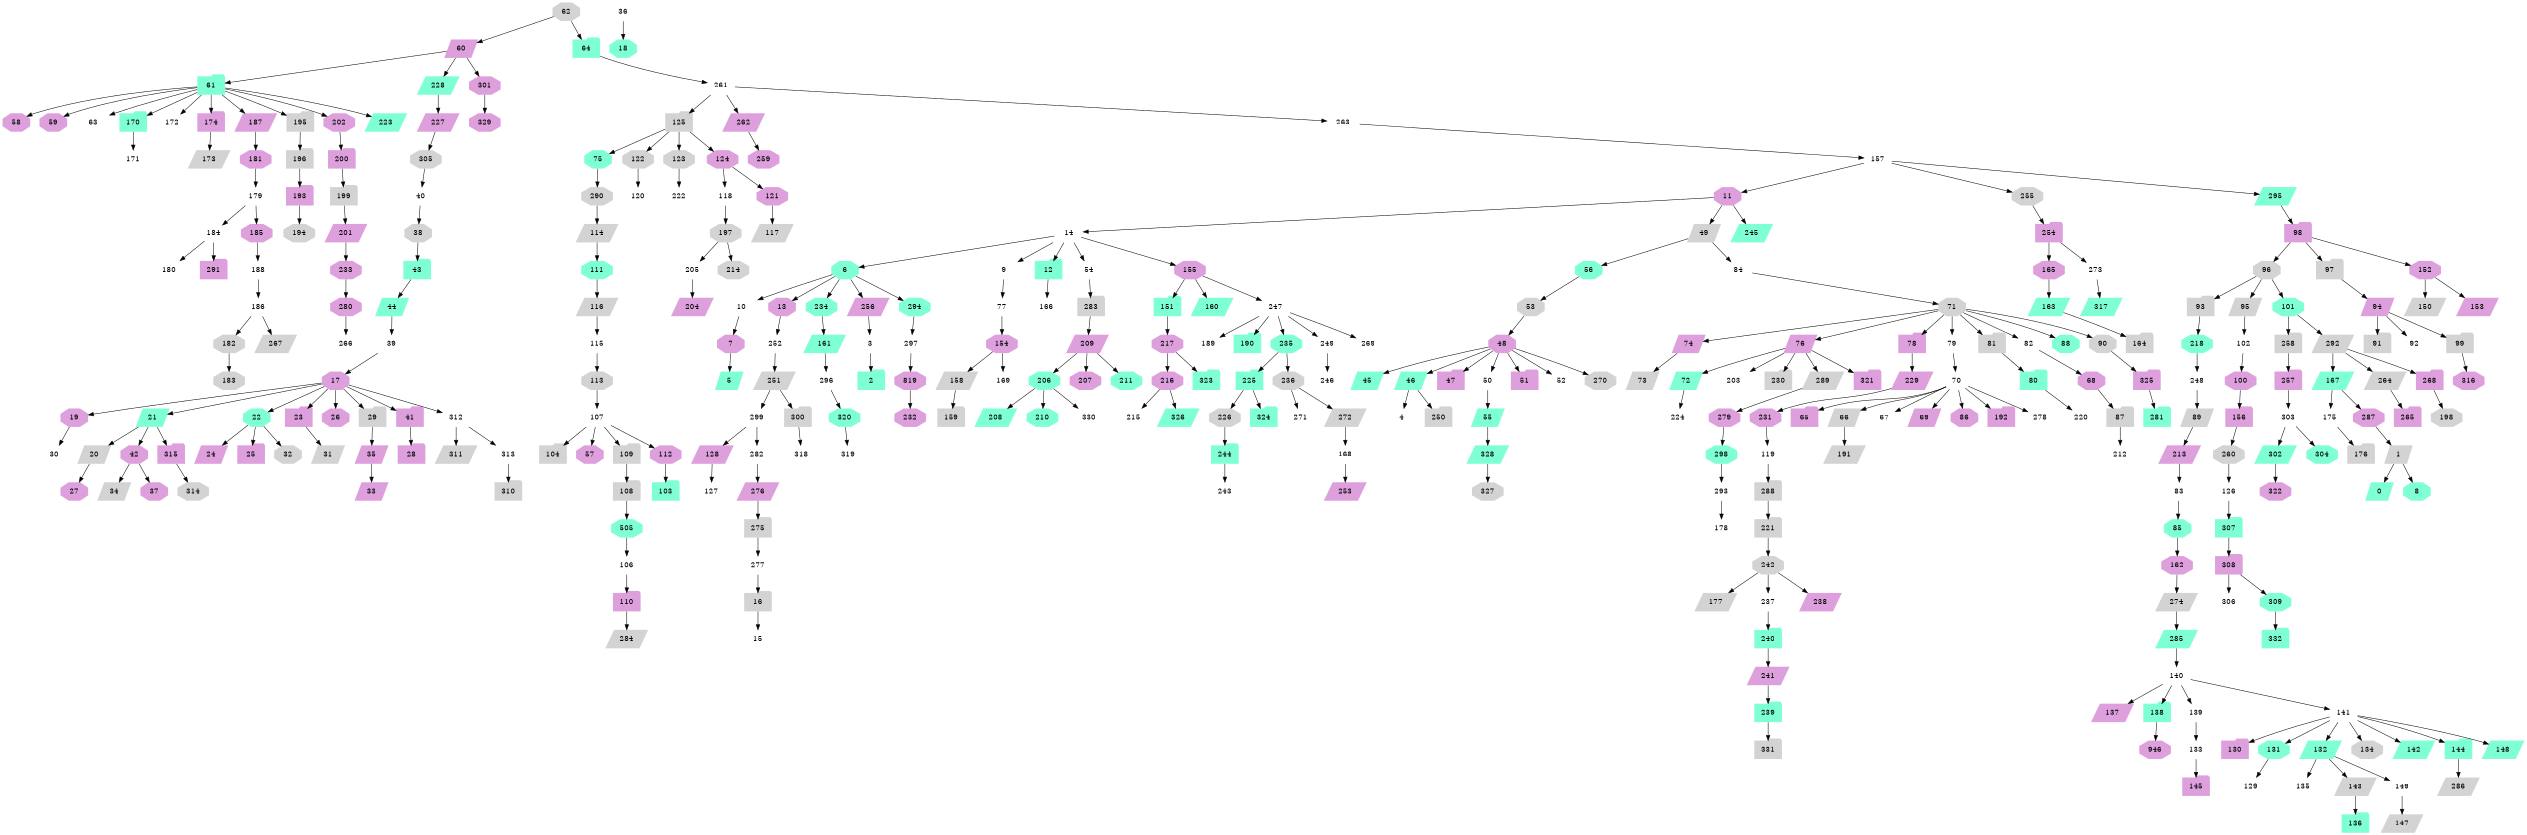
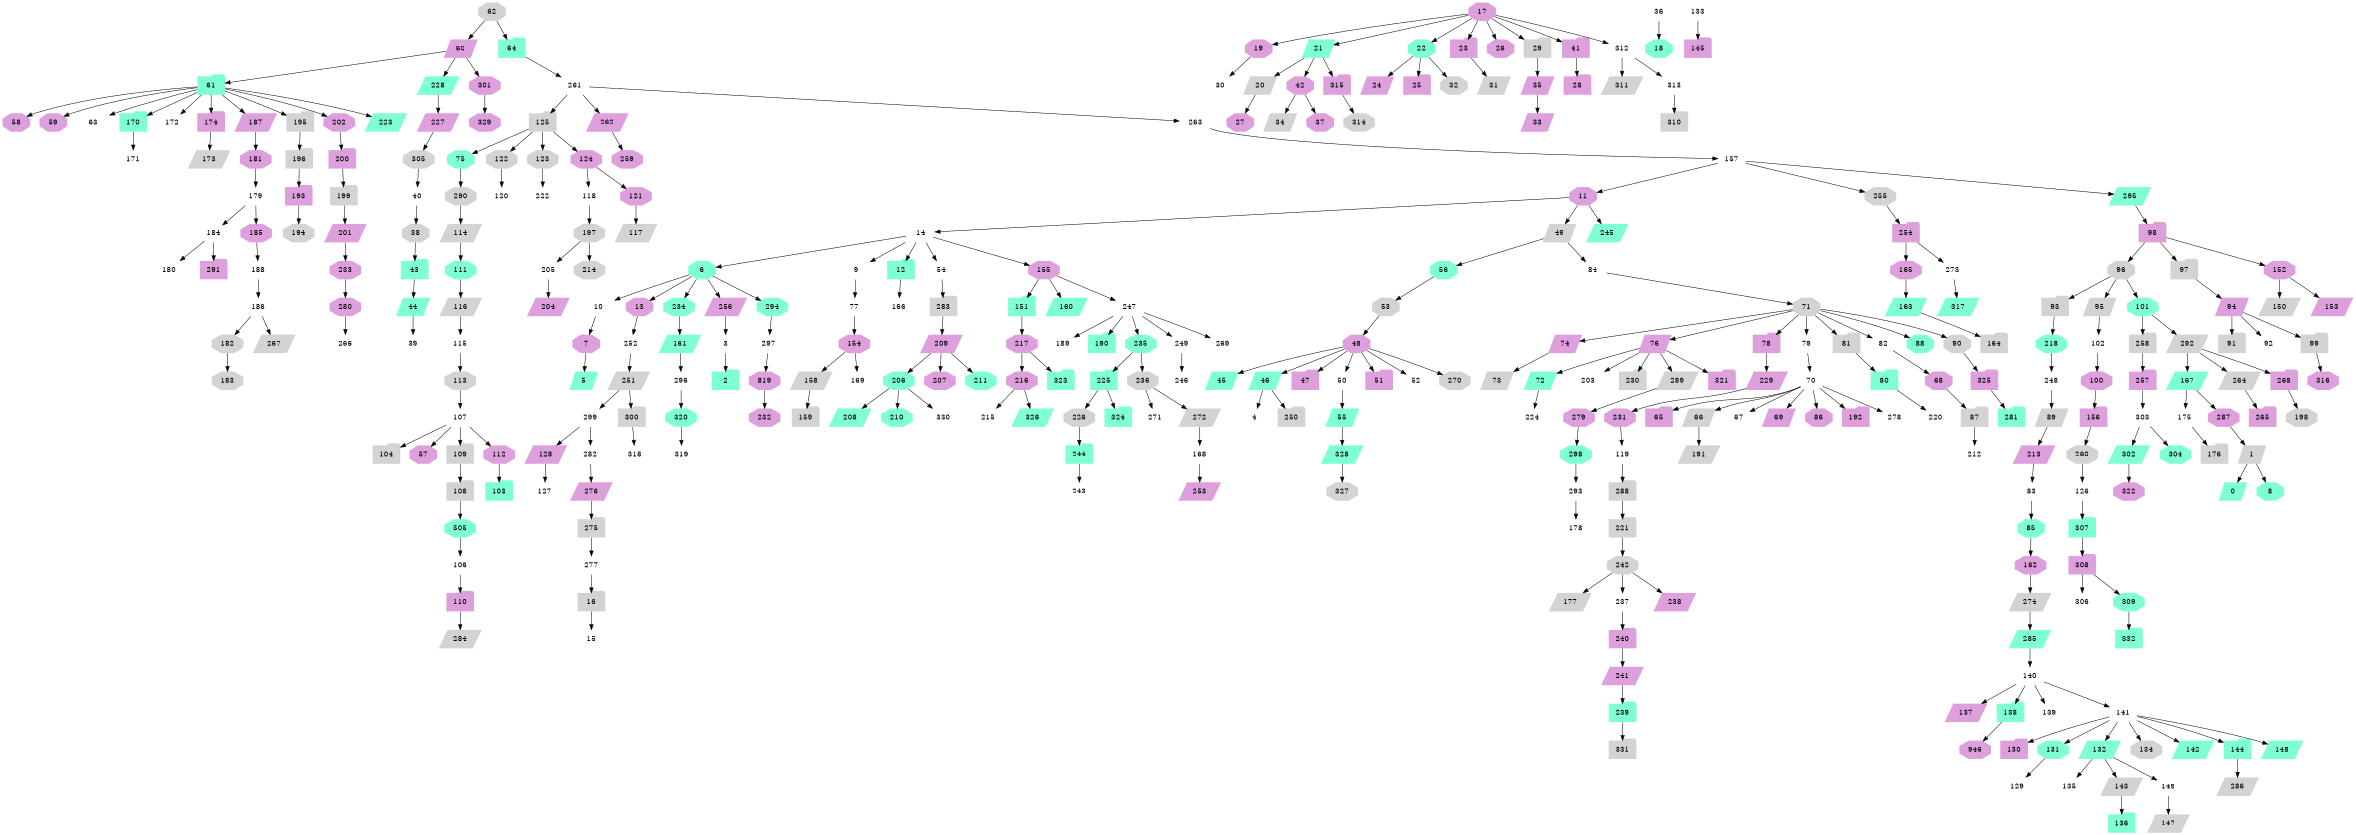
edge "39" -> "17": removed
node "240": fillcolor aquamarine -> plum
edge "139" -> "133": removed
